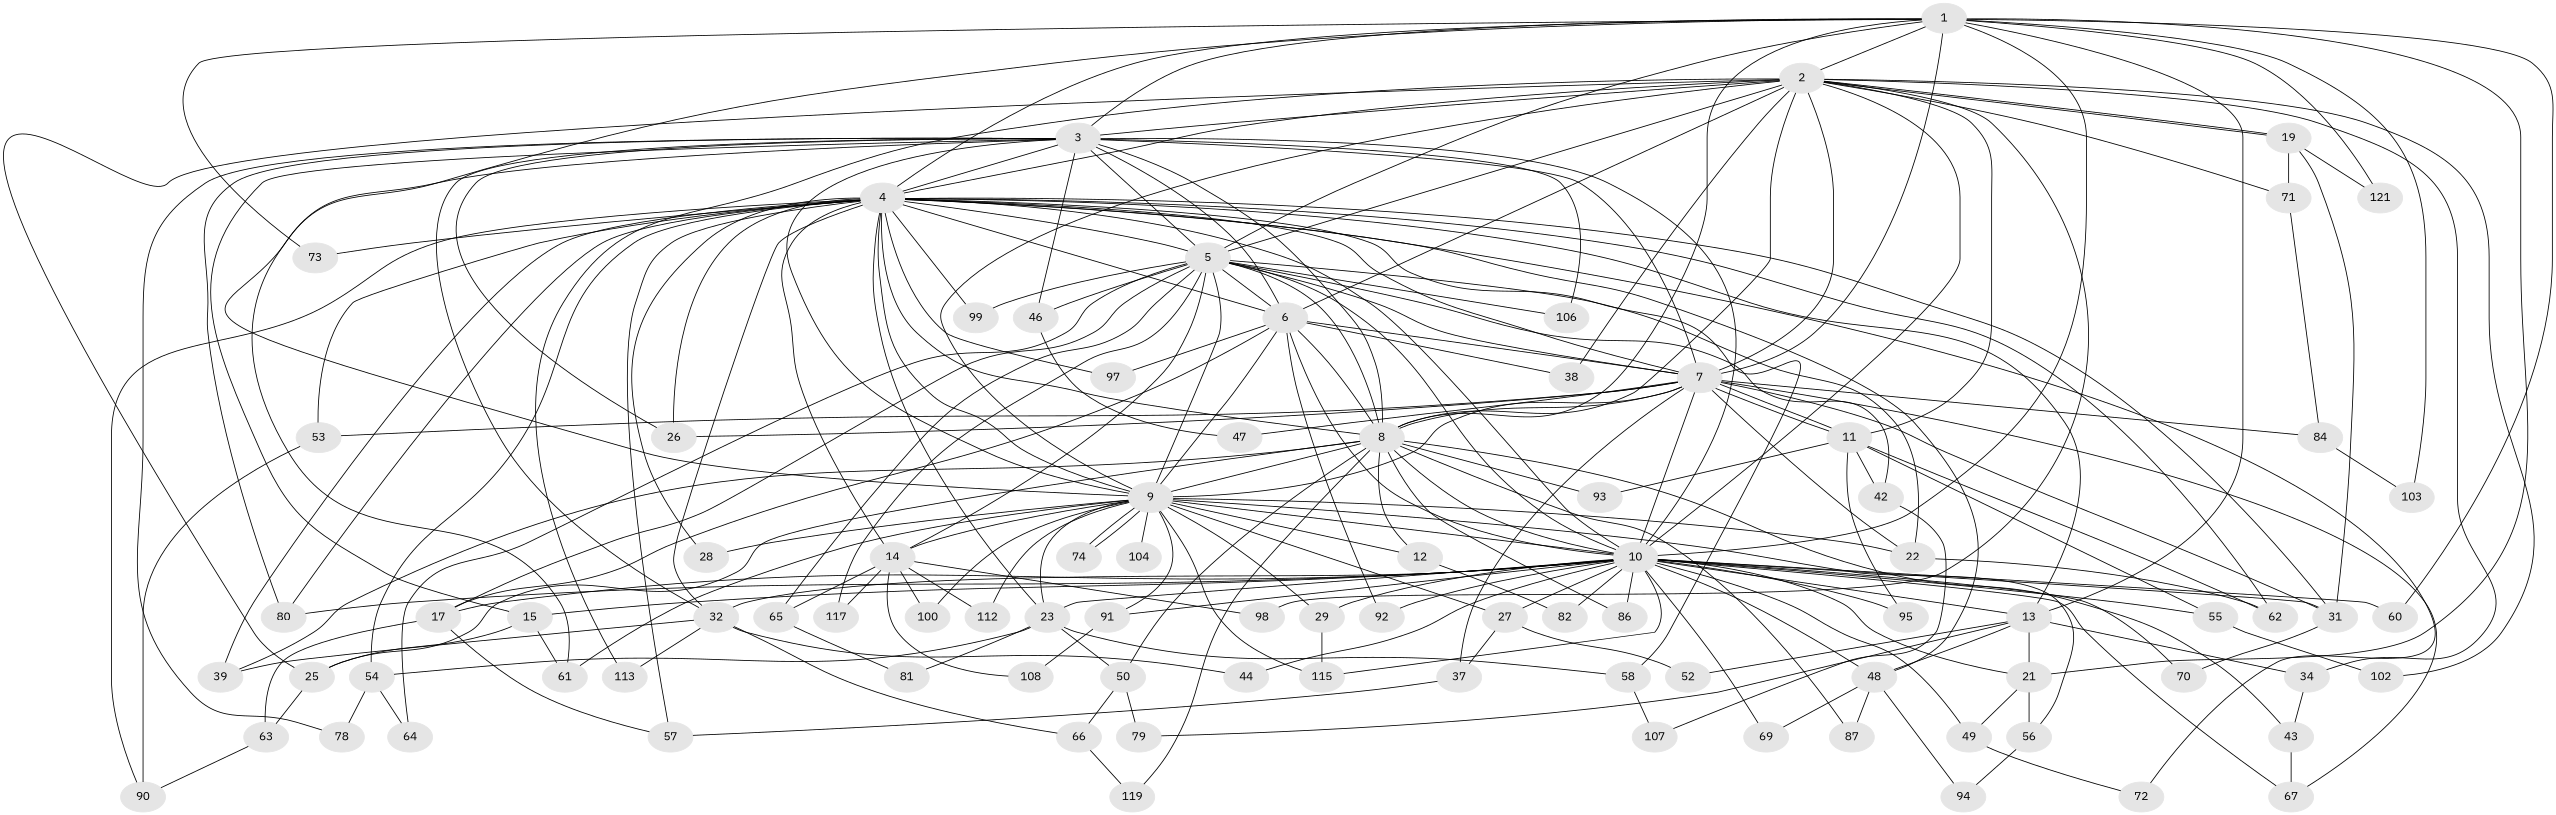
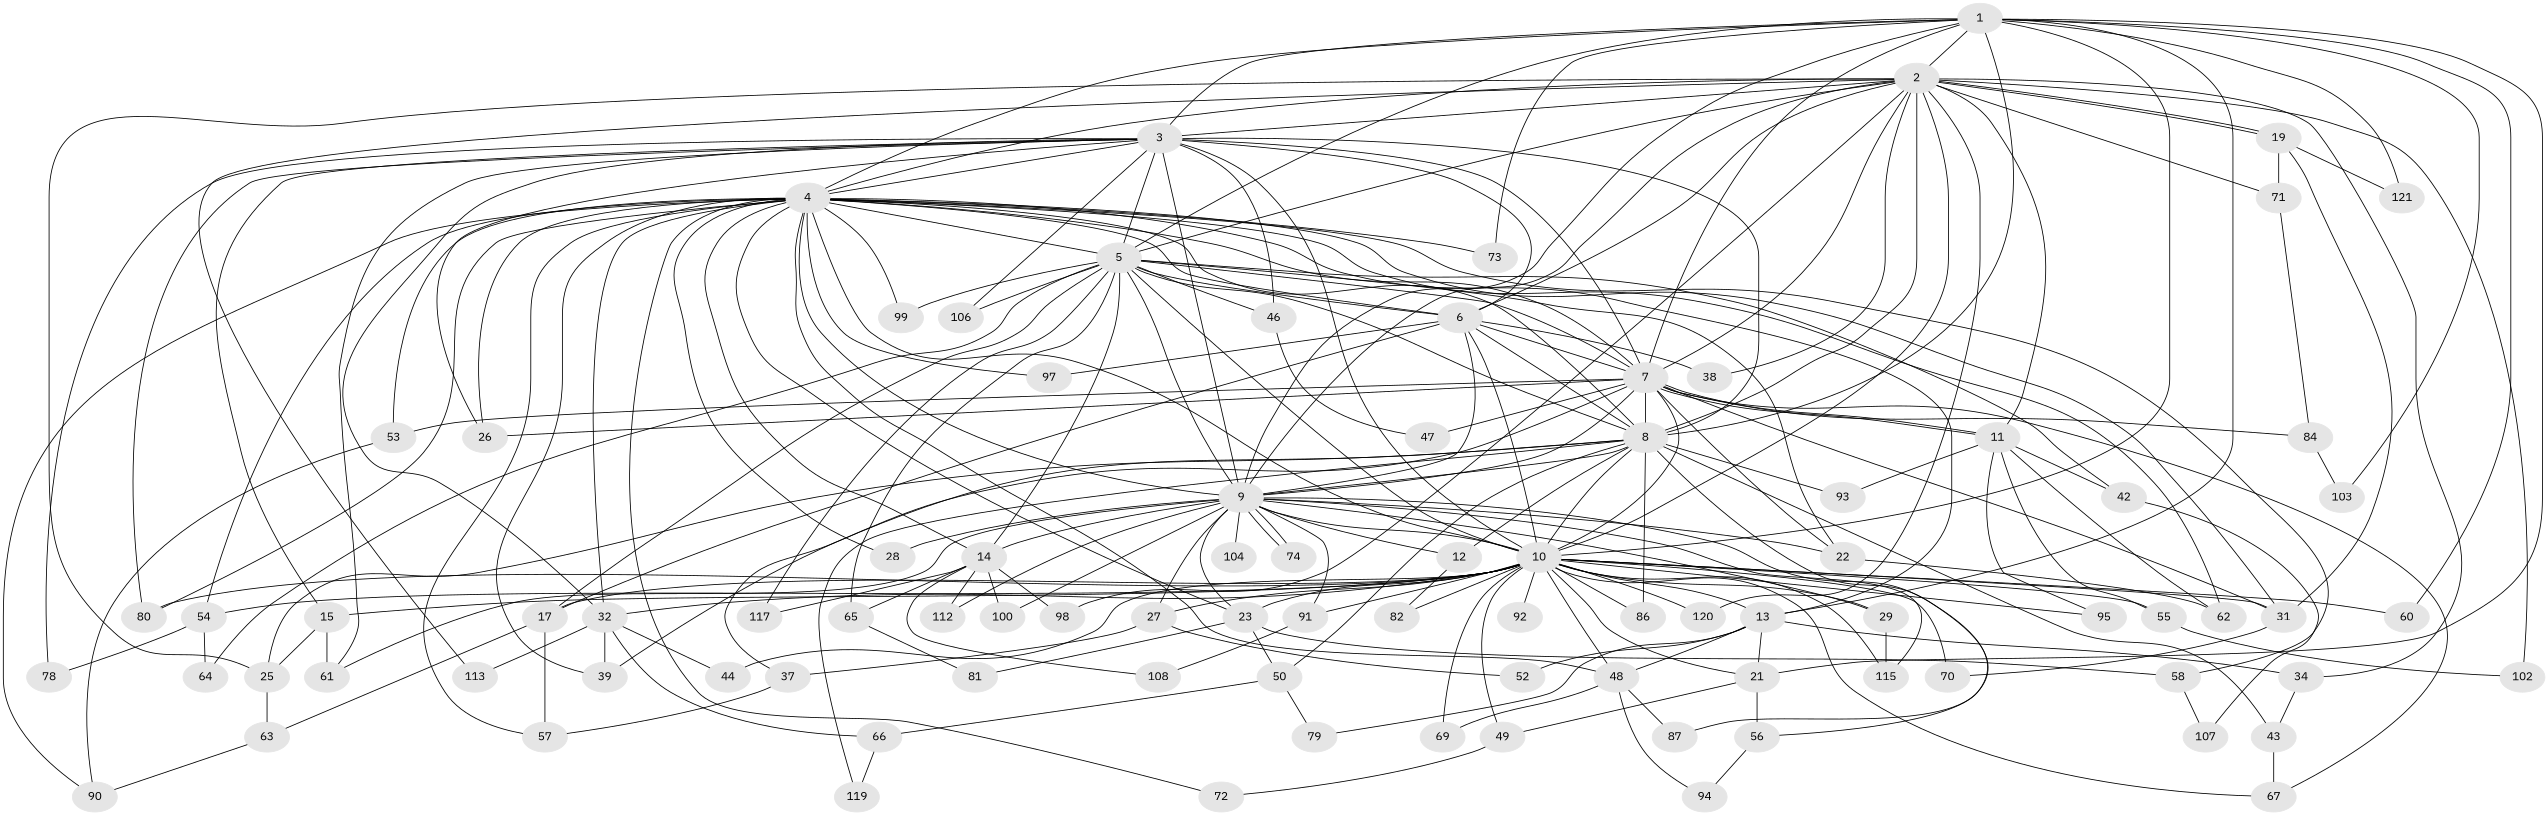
edge "6" -- "92": removed
node "120": added
edge "23" -- "54": now "10" -- "54"
